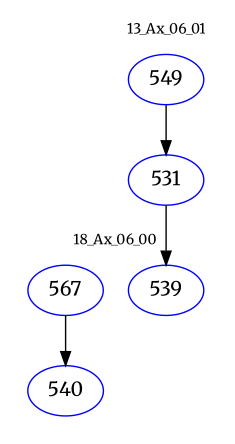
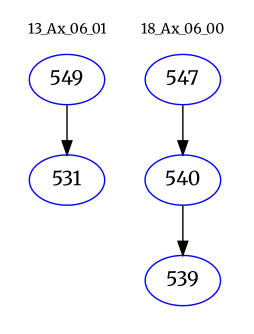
edge "531" -> "539": now "540" -> "539"
node "567": label "567" -> "547"
